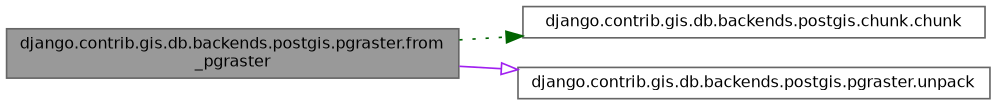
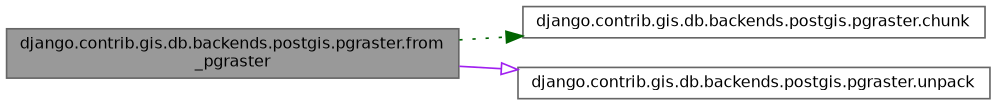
node "django.contrib.gis.db.backends.postgis.chunk.chunk": label "django.contrib.gis.db.backends.postgis.chunk.chunk" -> "django.contrib.gis.db.backends.postgis.pgraster.chunk"
